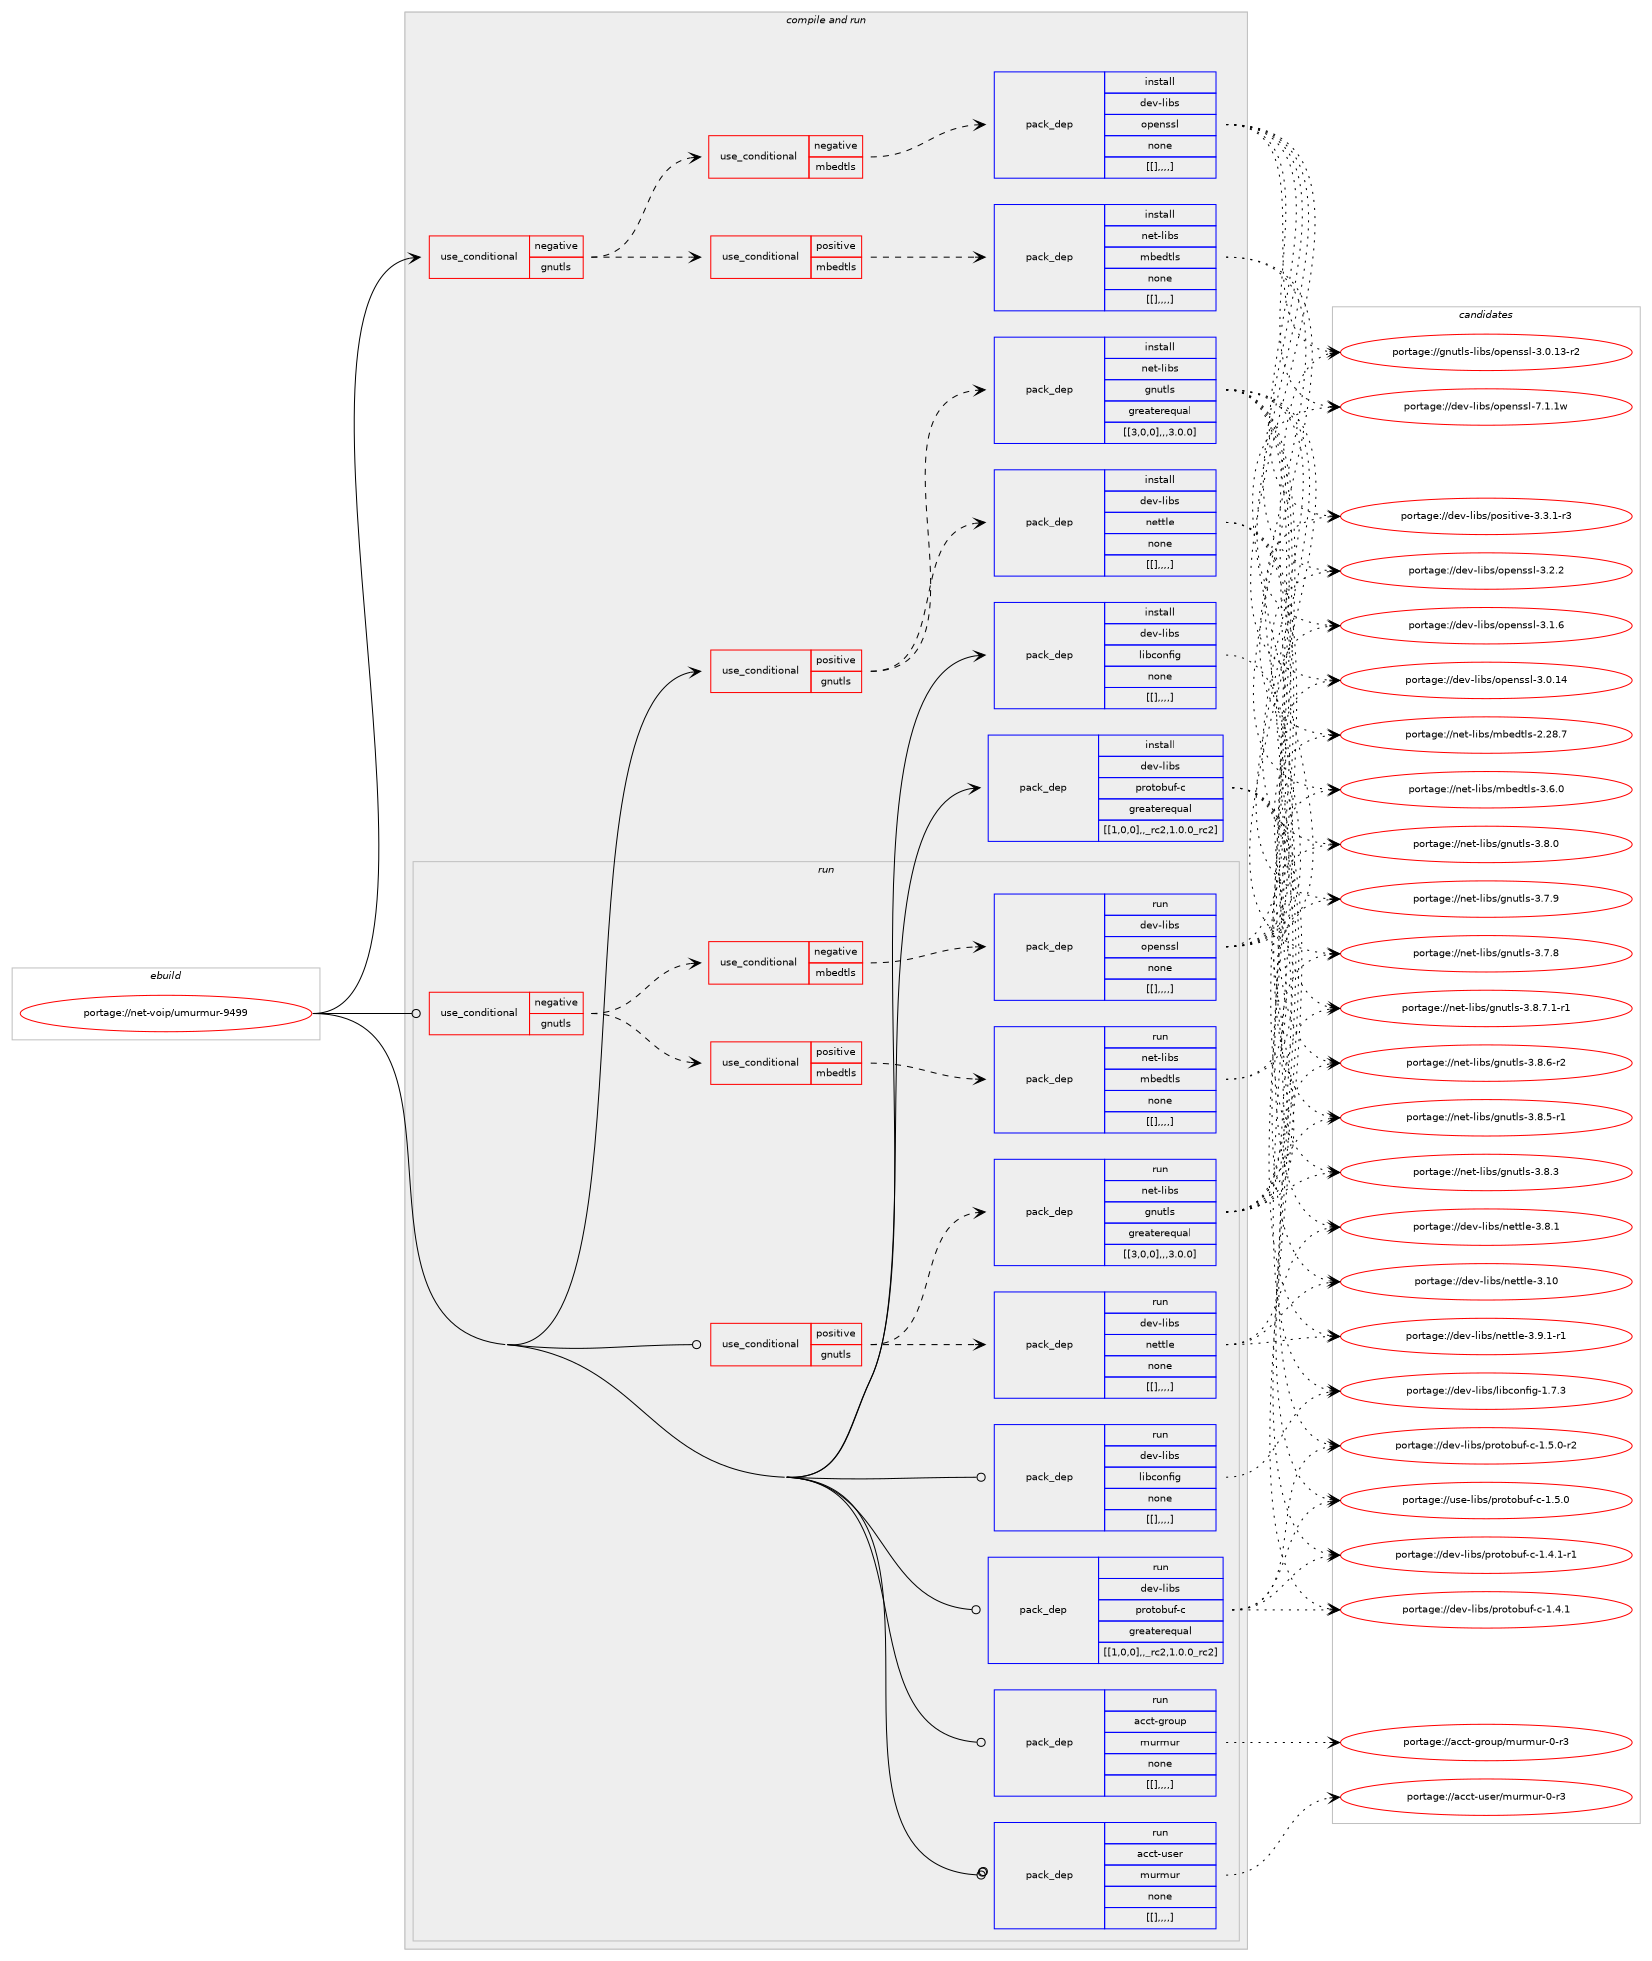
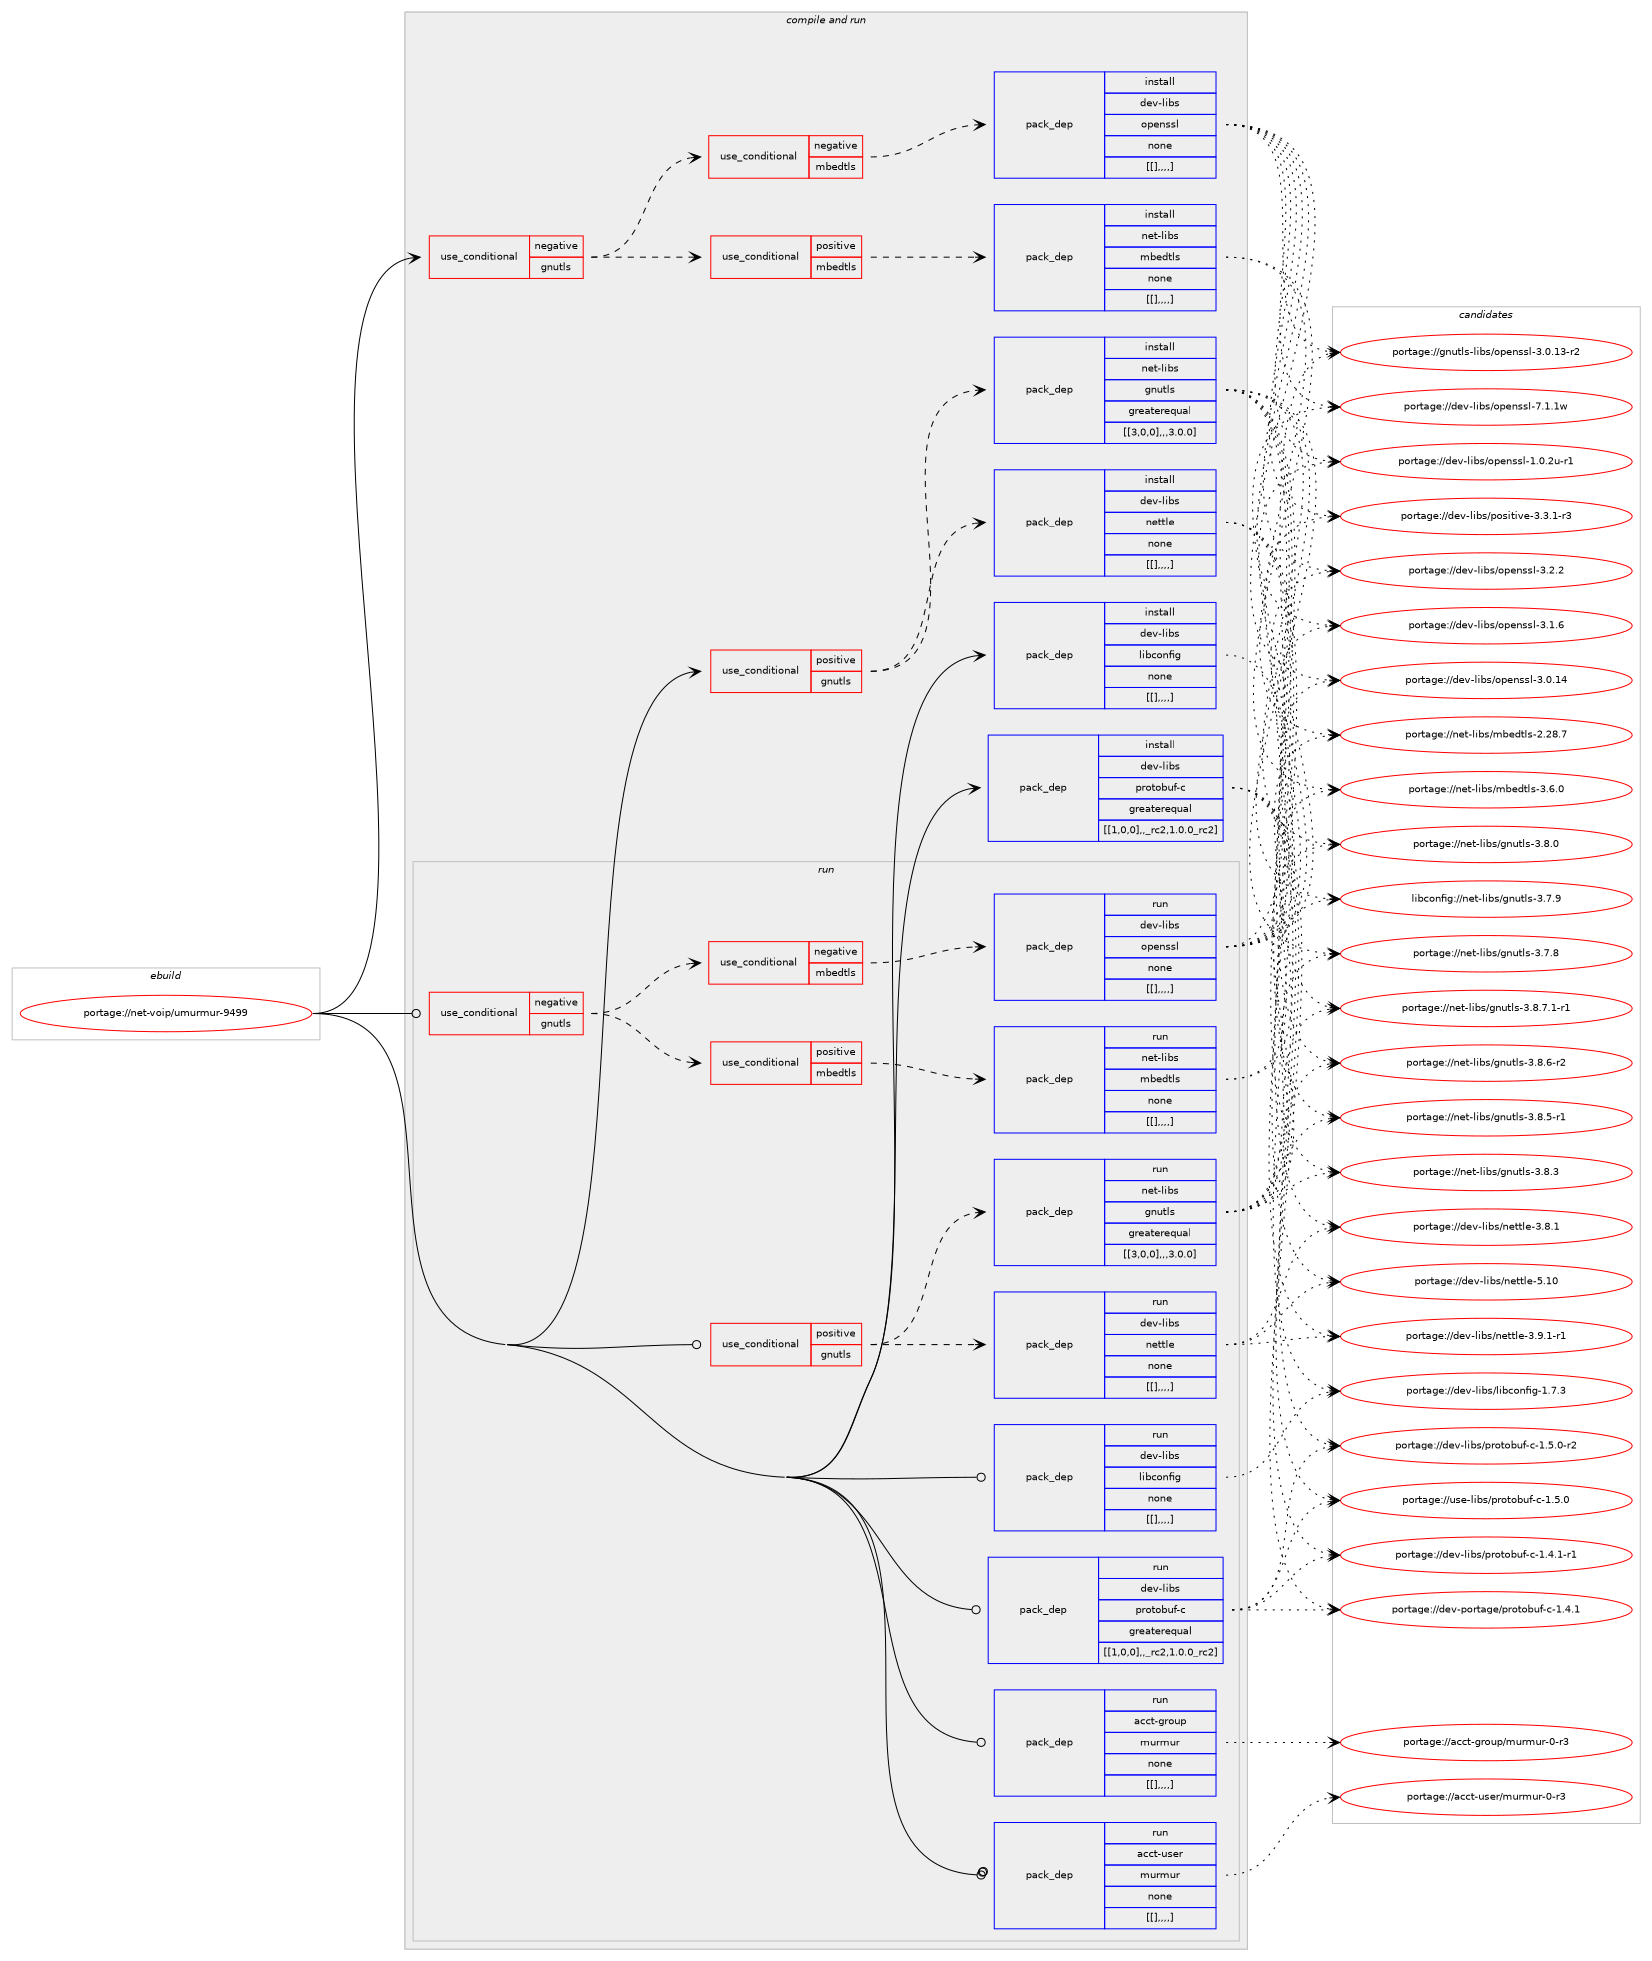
node "portage://dev-libs/openssl-1.0.2u-r1": added
node "portage://net-libs/gnutls-3.7.9": label "portage://net-libs/gnutls-3.7.9" -> "libconfig://net-libs/gnutls-3.7.9"
node "portage://dev-libs/nettle-3.10": label "portage://dev-libs/nettle-3.10" -> "portage://dev-libs/nettle-5.10"
node "portage://dev-libs/protobuf-c-1.4.1": label "portage://dev-libs/protobuf-c-1.4.1" -> "portage://dev-portage/protobuf-c-1.4.1"
